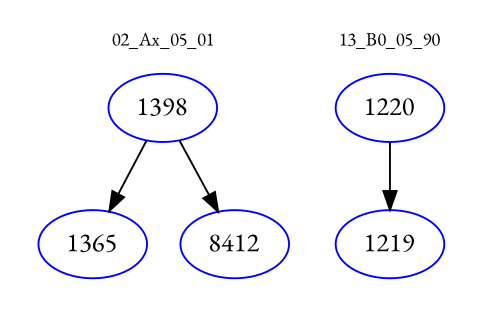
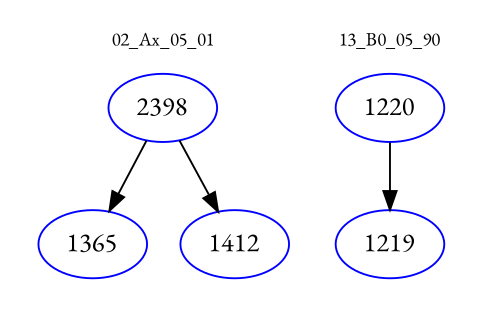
node "1398": label "1398" -> "2398"
node "8412": label "8412" -> "1412"
